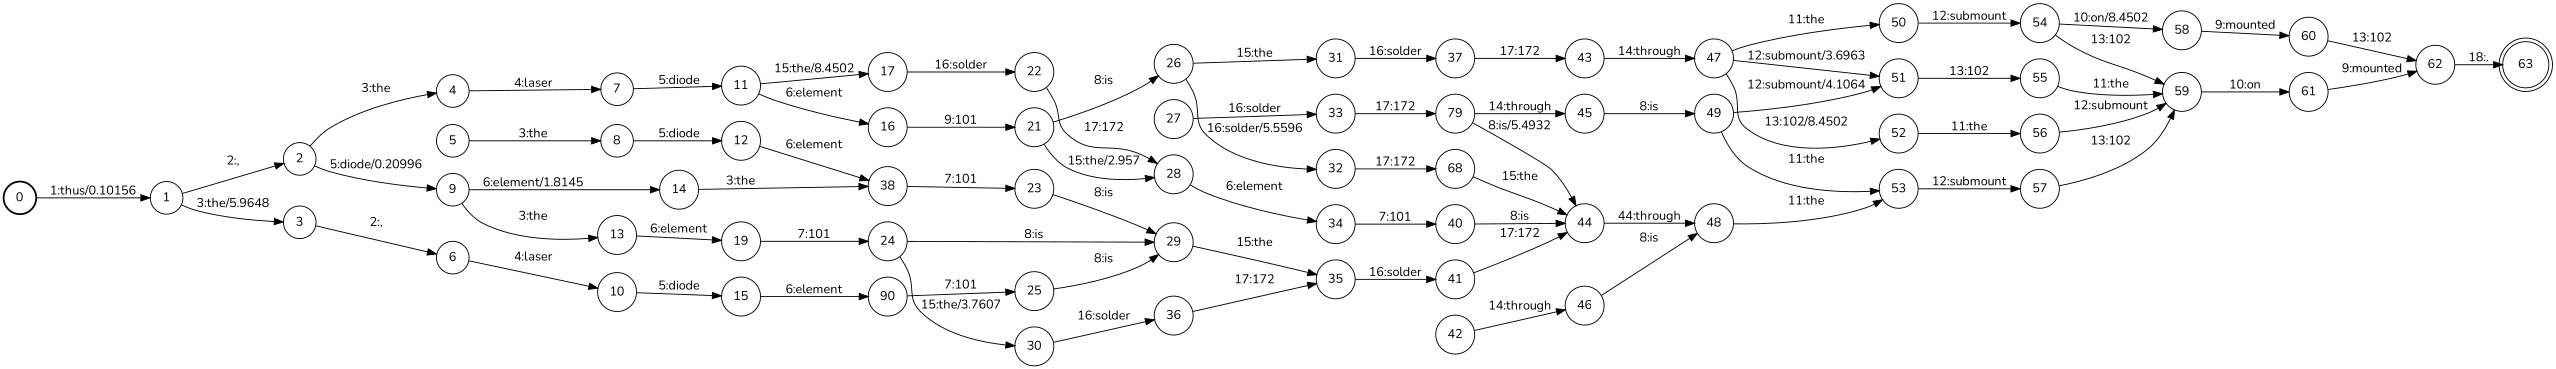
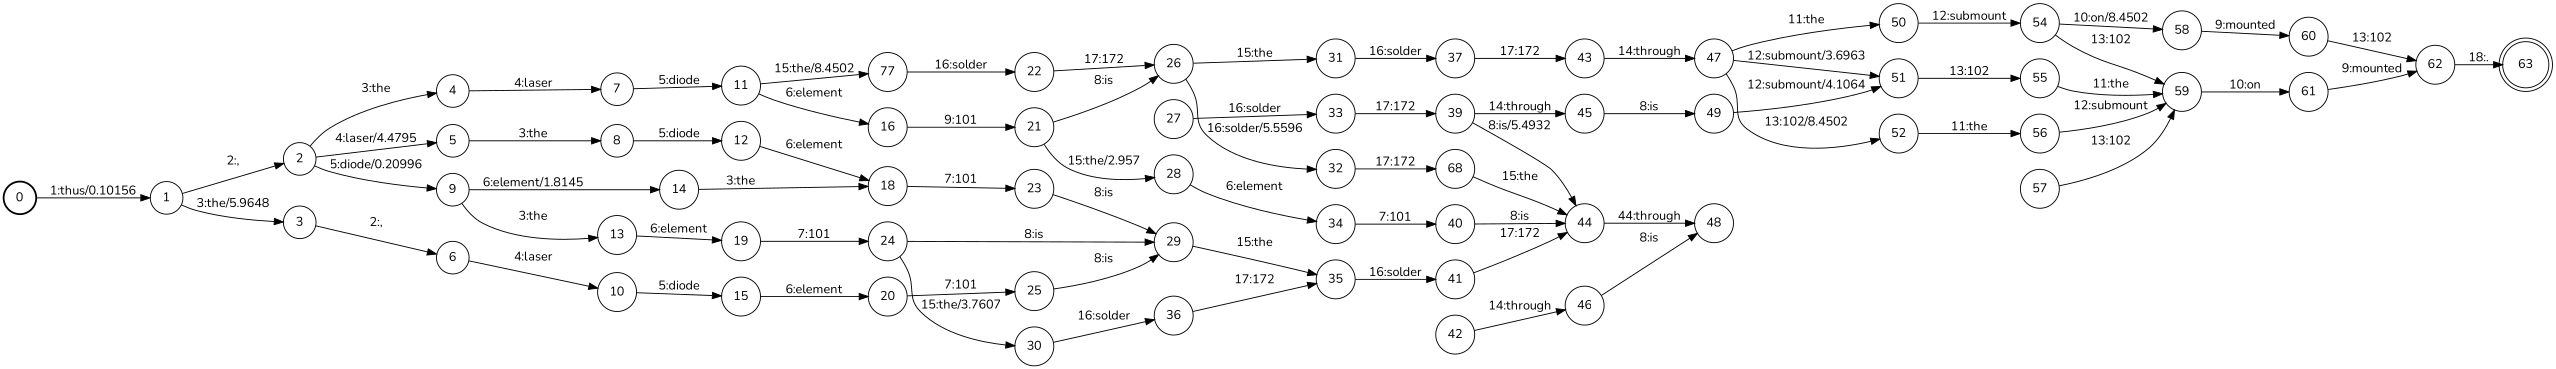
node "17": label "17" -> "77"
node "79": label "79" -> "39"
edge "22" -> "28": now "22" -> "26"
edge "2" -> "5": added, label "4:laser/4.4795"
node "38": label "38" -> "18"
node "53": removed
node "90": label "90" -> "20"
